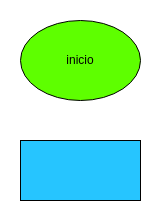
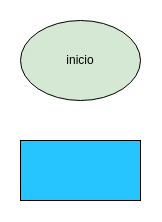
node "inicio": fillcolor #5eff00 -> #d5e8d4
